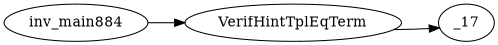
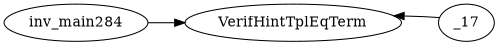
node "inv_main884": label "inv_main884" -> "inv_main284"
edge "VerifHintTplEqTerm" -> "_17": reversed
